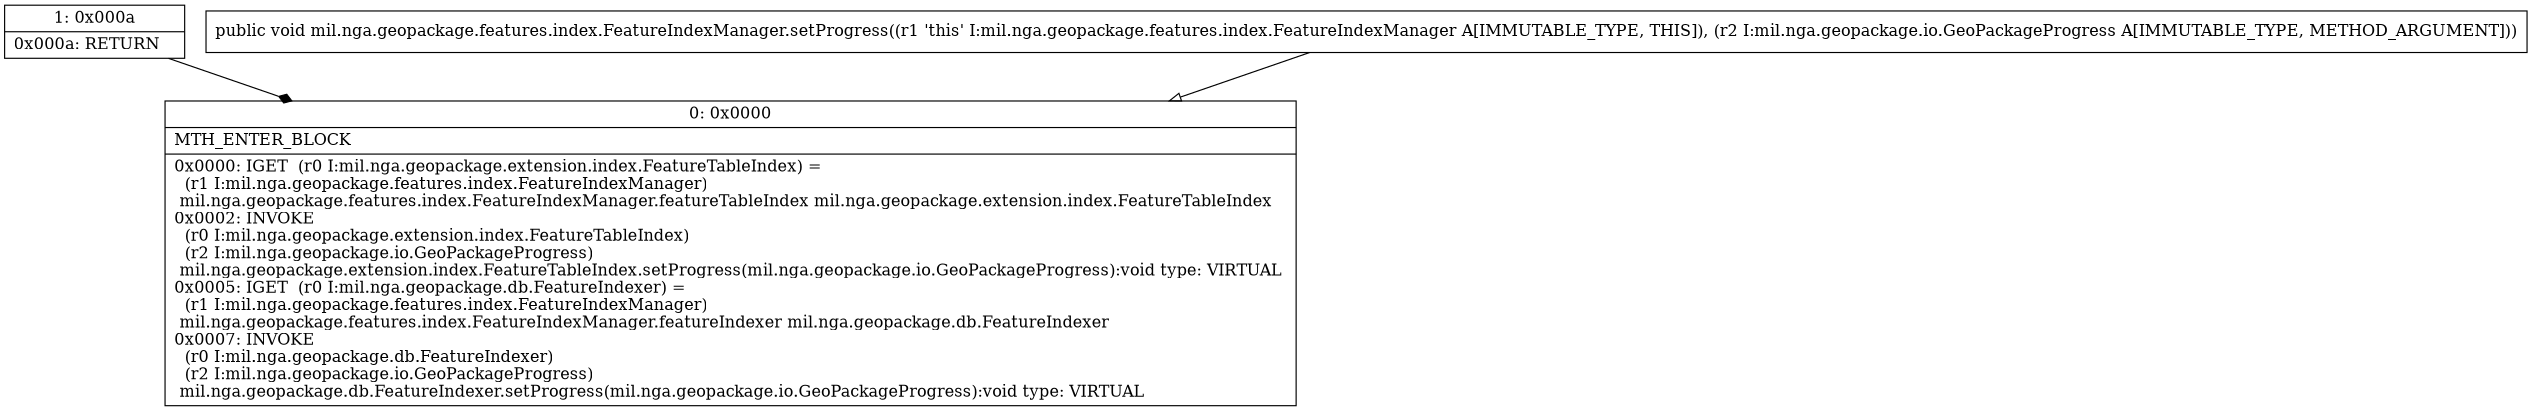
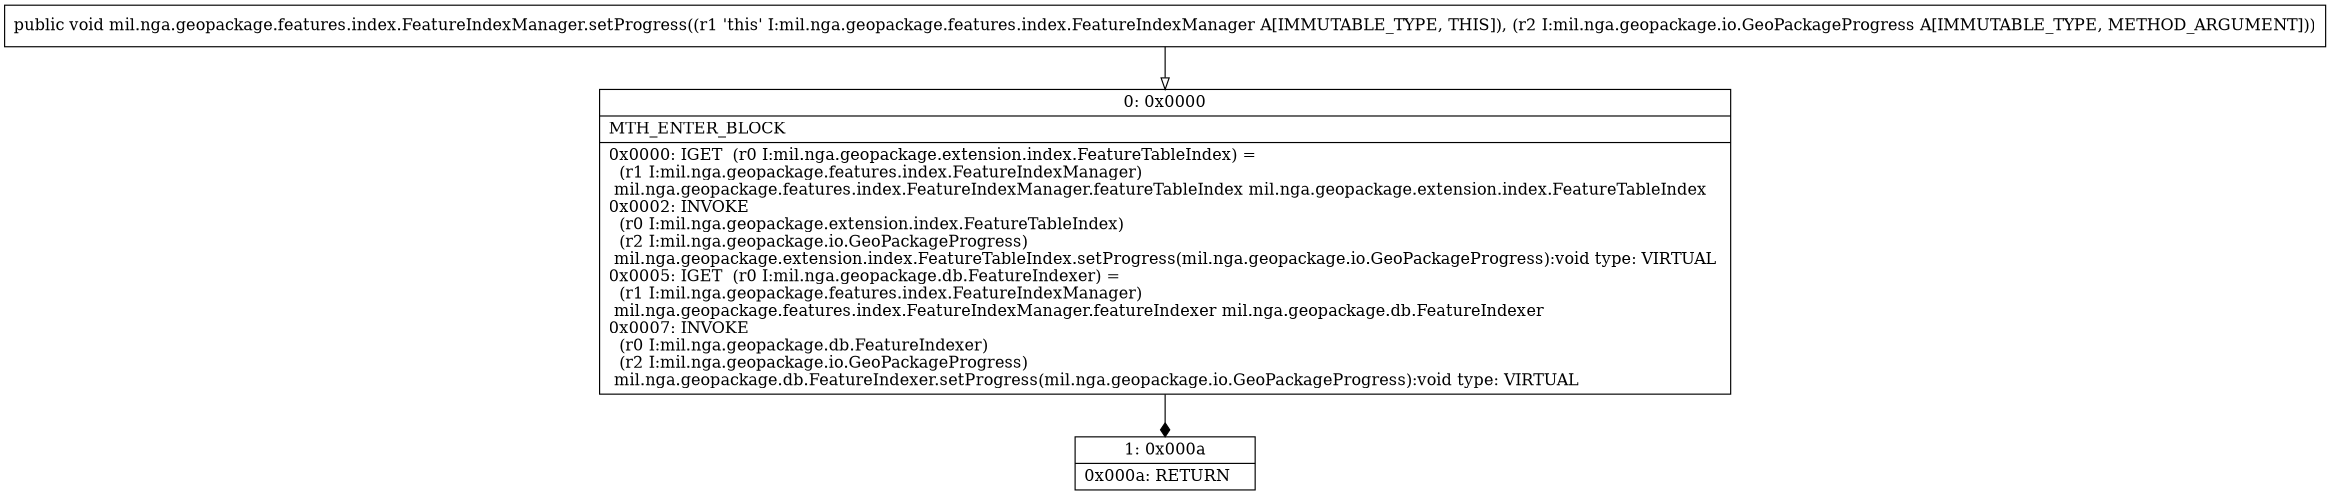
edge "1: 0x000a" -> "0: 0x0000": reversed
